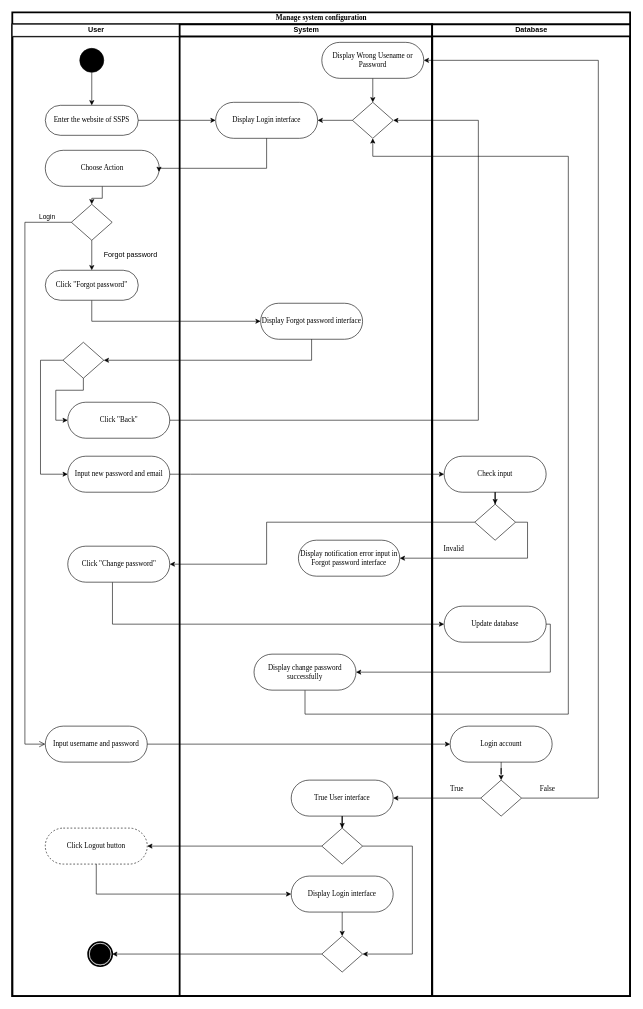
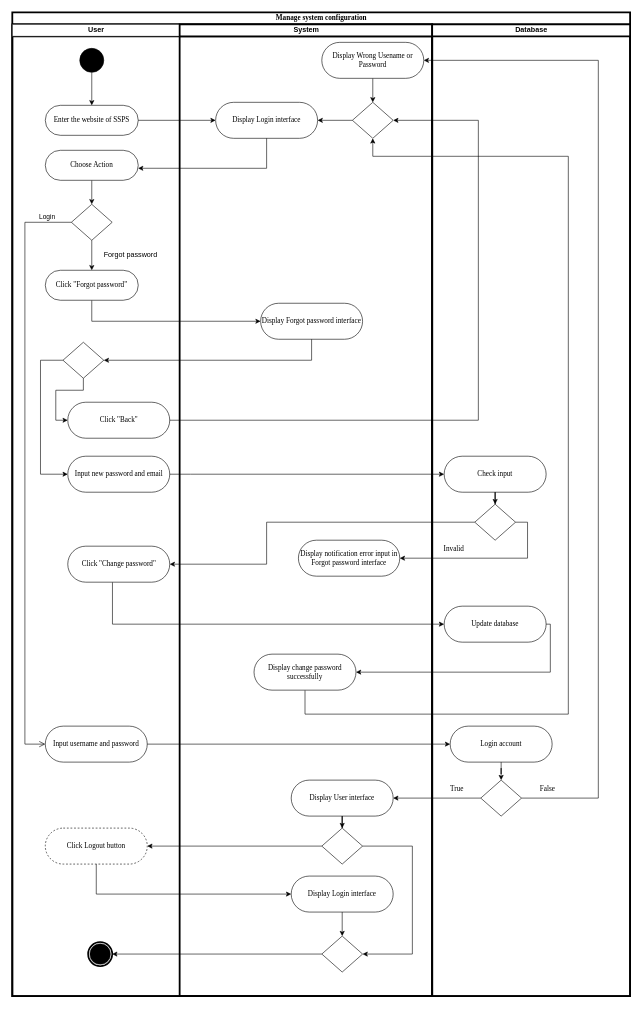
node "Choose Action": size 114x36 -> 93x30
node "True User interface": label "True User interface" -> "Display User interface"
